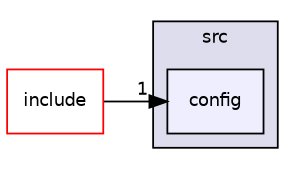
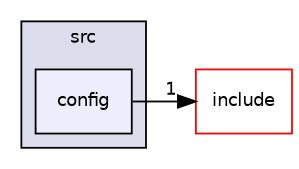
edge "include" -> "config": reversed
